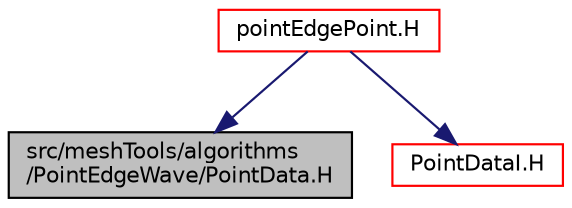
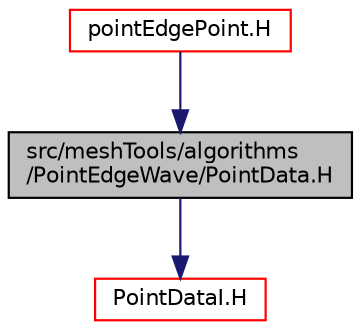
edge "pointEdgePoint.H" -> "PointDataI.H": now "src/meshTools/algorithms /PointEdgeWave/PointData.H" -> "PointDataI.H"
